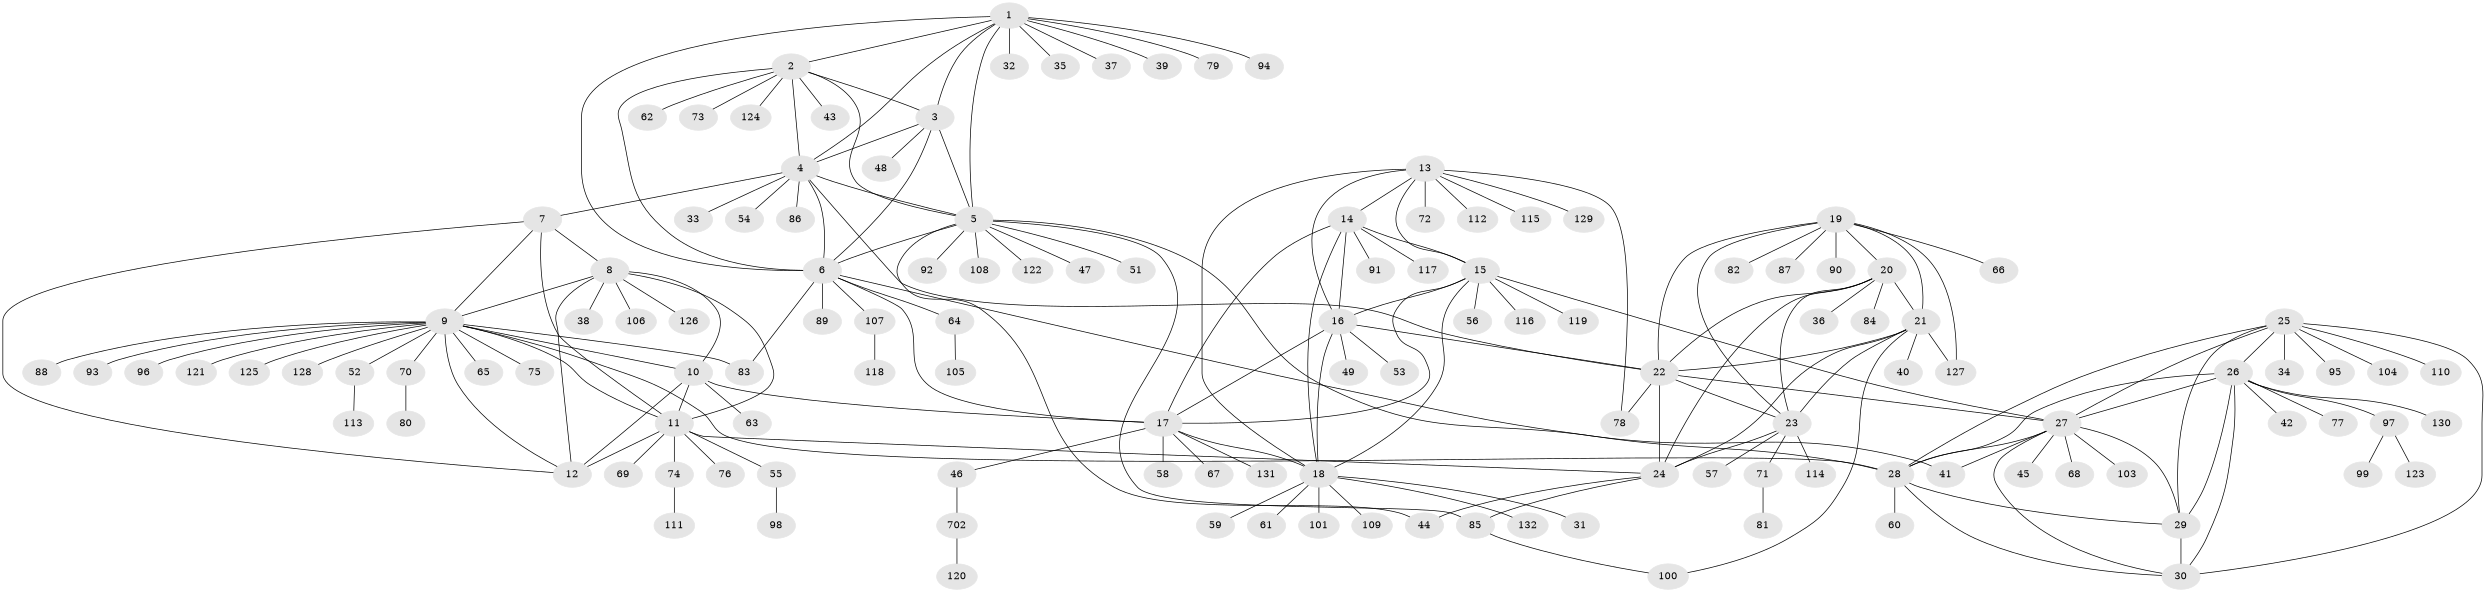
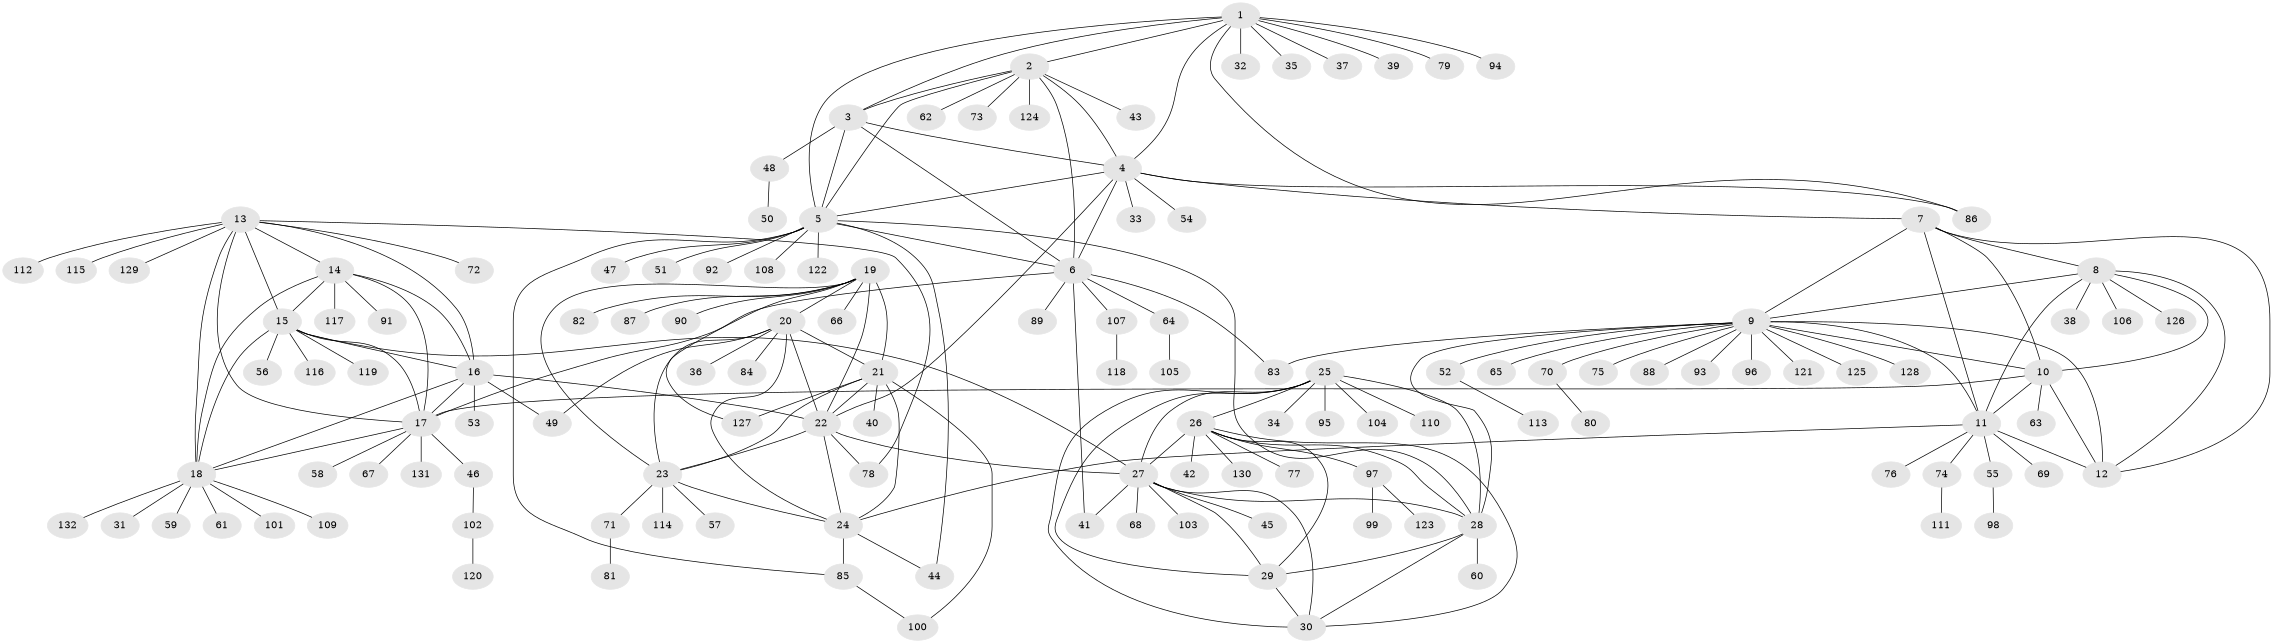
edge "1" -- "6": now "1" -- "86"
node "50": added
edge "7" -- "10": added
edge "20" -- "49": added
edge "13" -- "17": added
node "702": label "702" -> "102"
